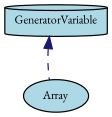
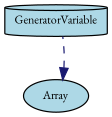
edge "Array" -> "GeneratorVariable": reversed
